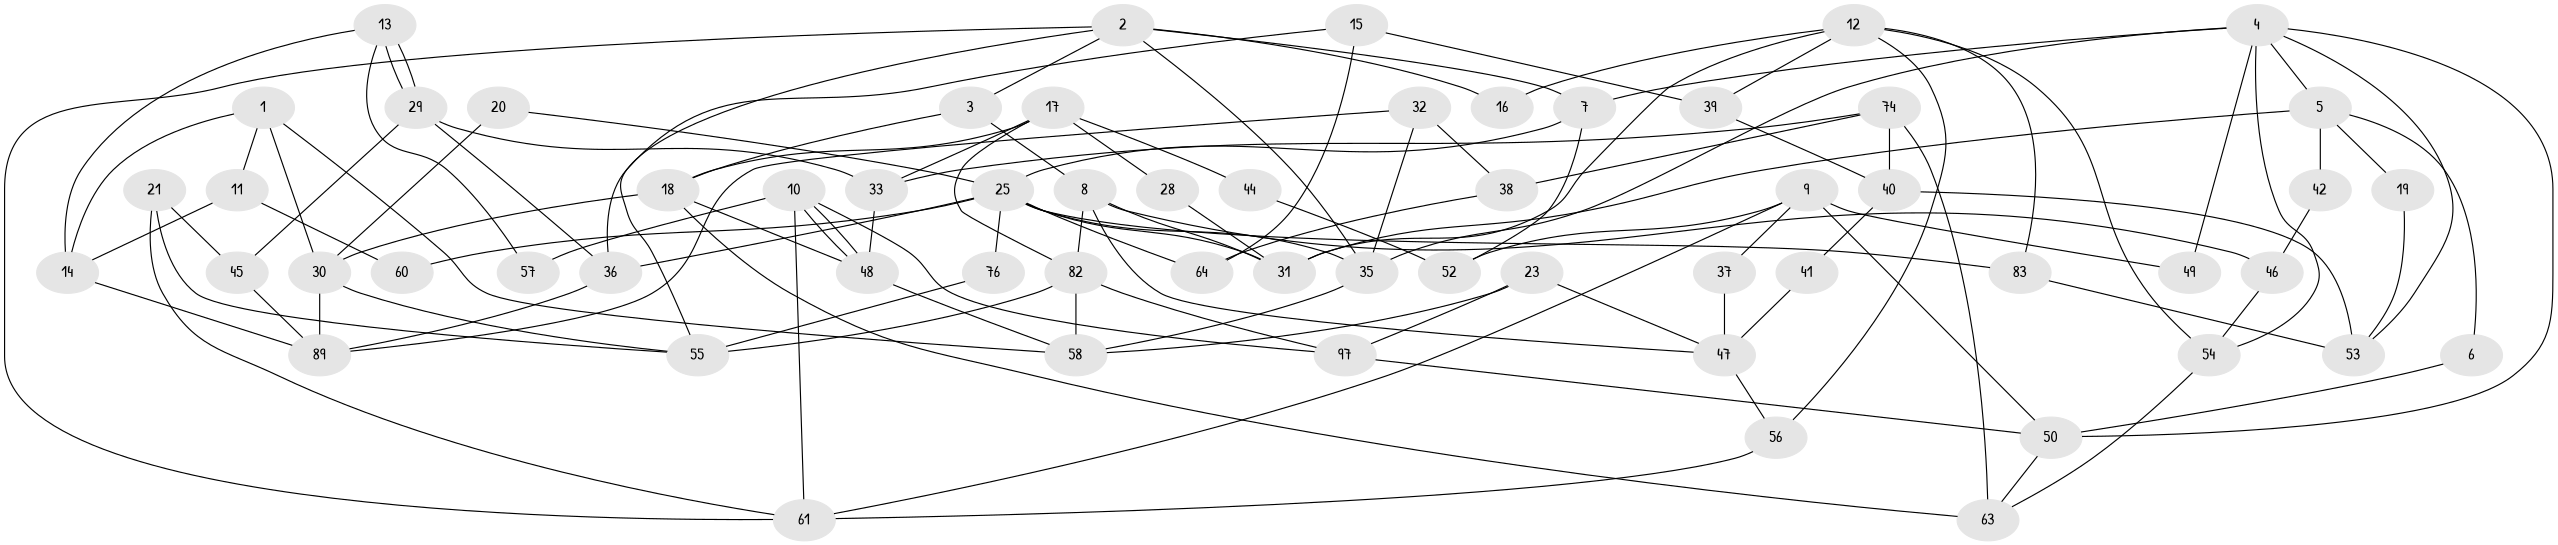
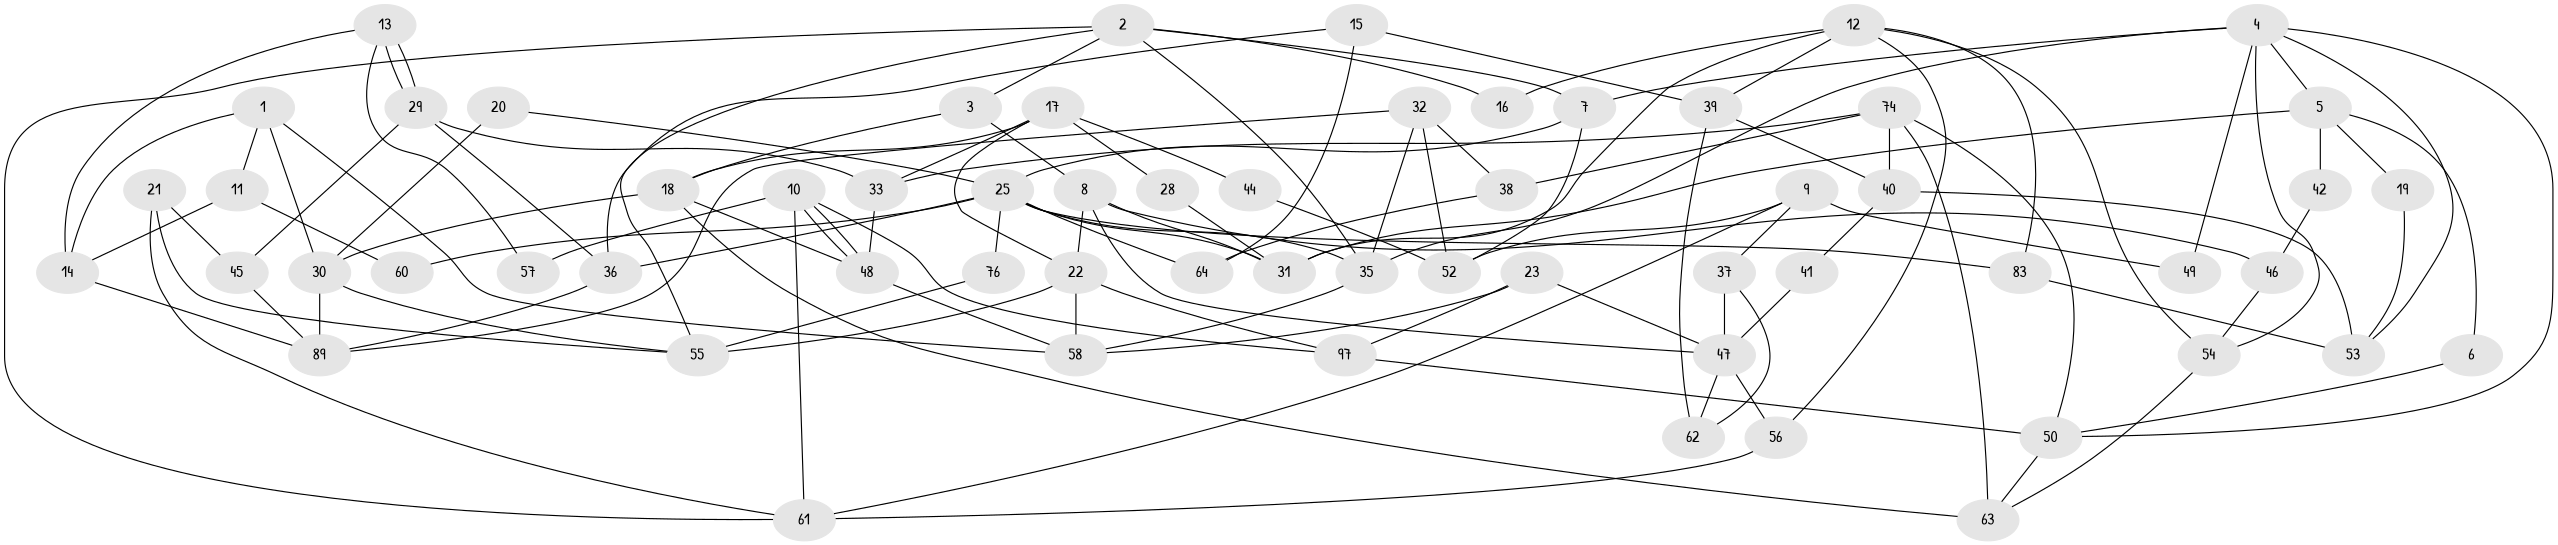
edge "32" -- "52": added
node "82": label "82" -> "22"
edge "9" -- "50": now "74" -- "50"
node "62": added
